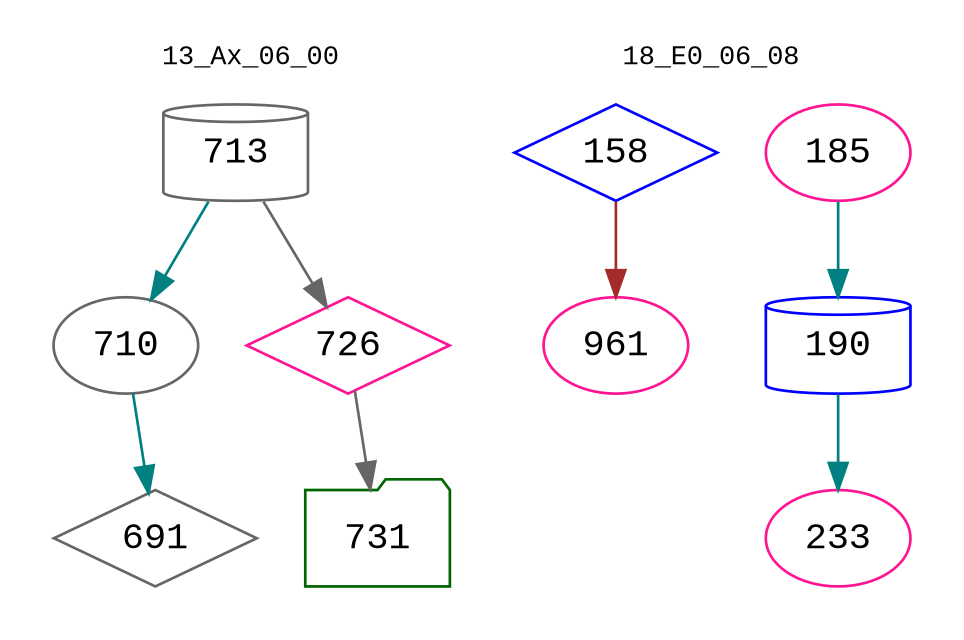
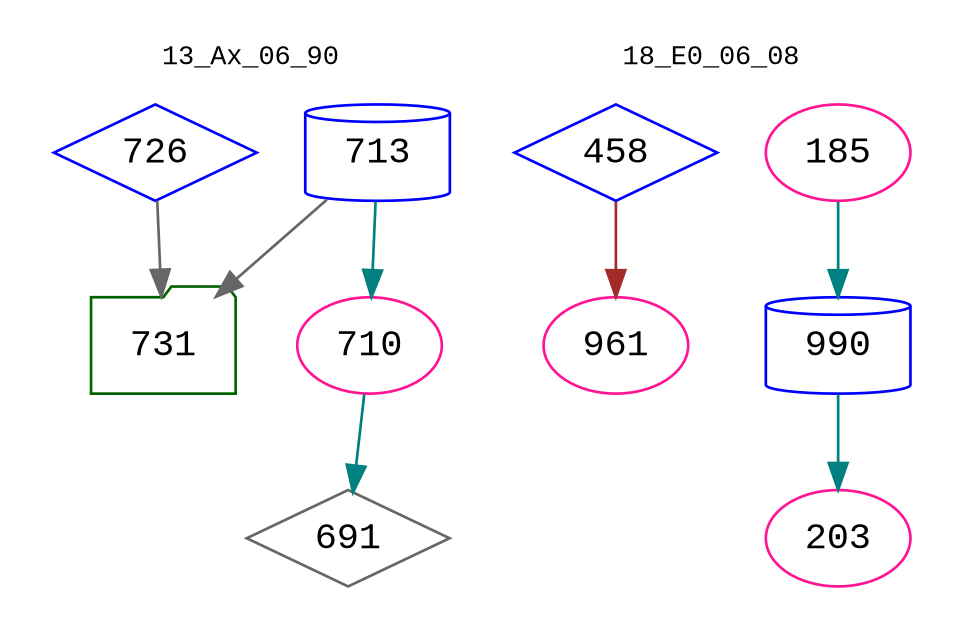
cluster "13_Ax_06_00": label "13_Ax_06_00" -> "13_Ax_06_90"
node "713": color gray40 -> blue
node "158": label "158" -> "458"
edge "713" -> "726": now "713" -> "731"
node "710": color gray40 -> deeppink
node "726": color deeppink -> blue
node "190": label "190" -> "990"
node "233": label "233" -> "203"
